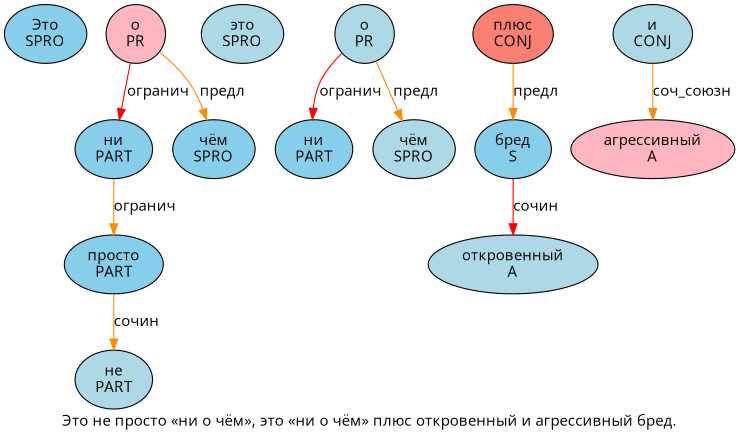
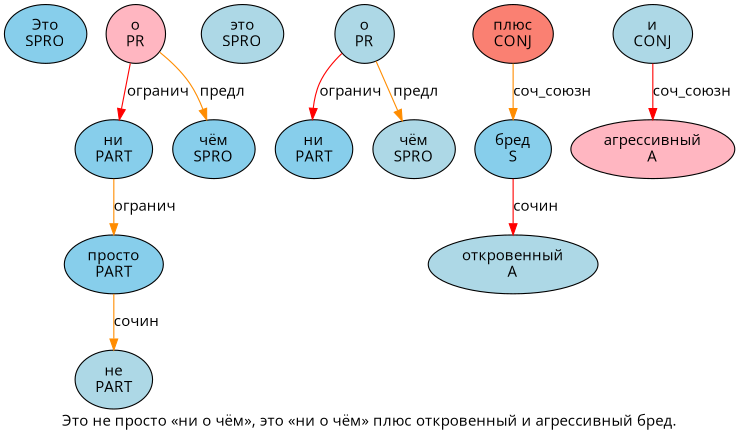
edge "и CONJ" -> "агрессивный A": color darkorange -> red
edge "плюс CONJ" -> "бред S": label "предл" -> "соч_союзн"
